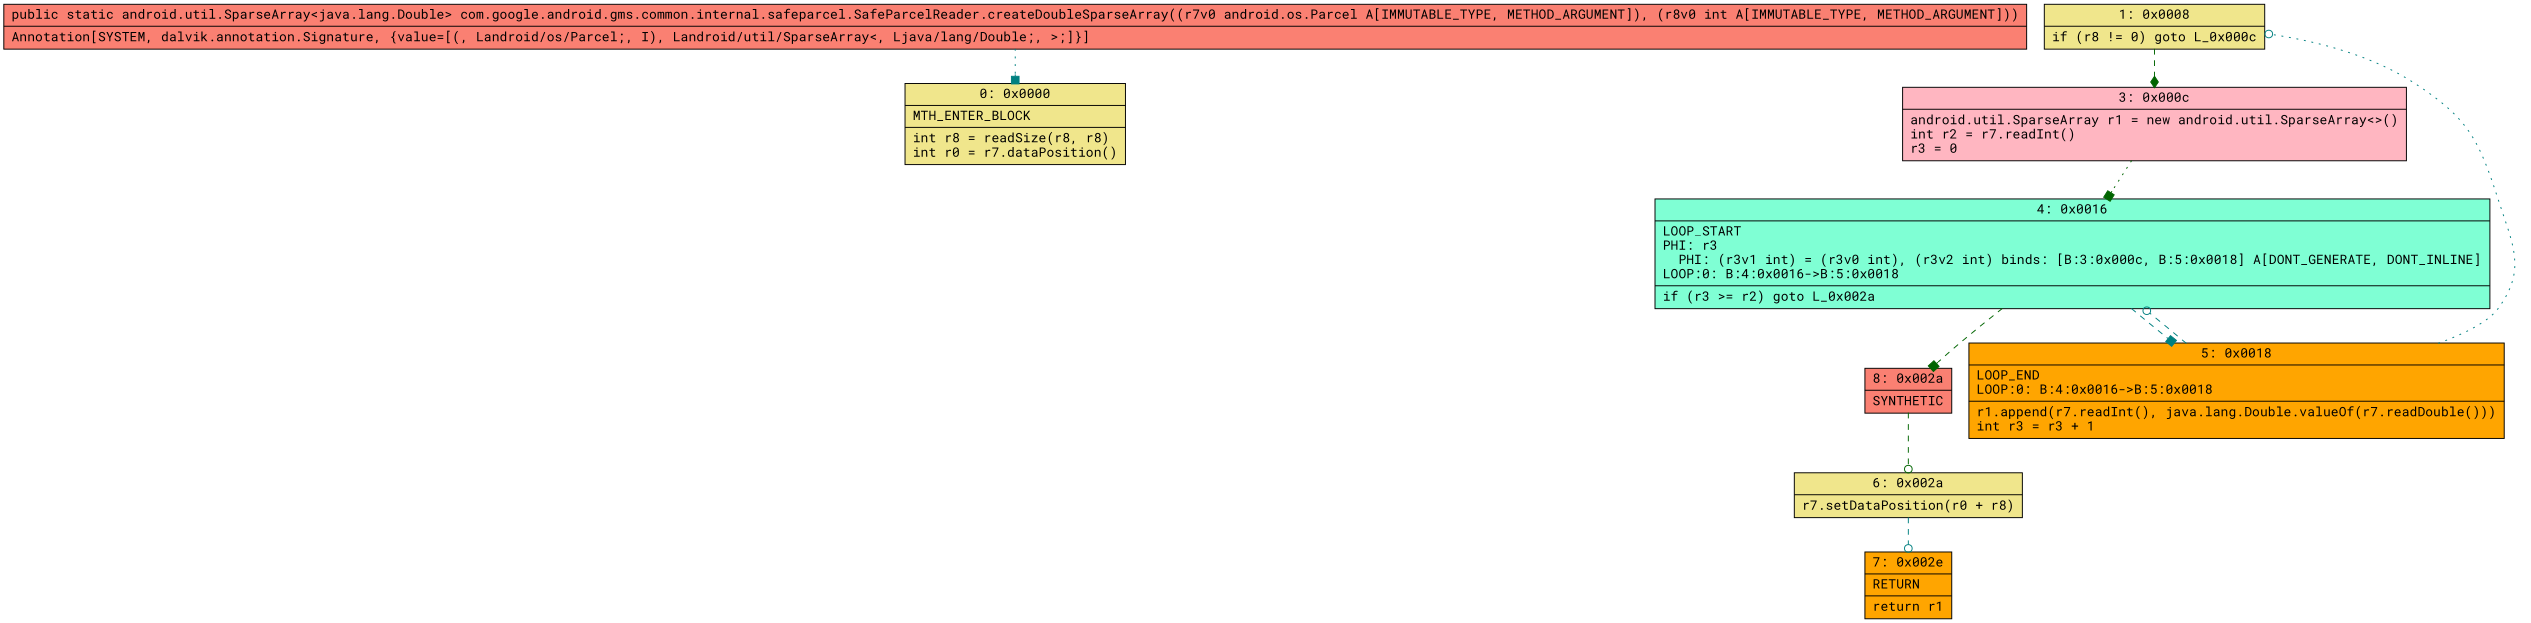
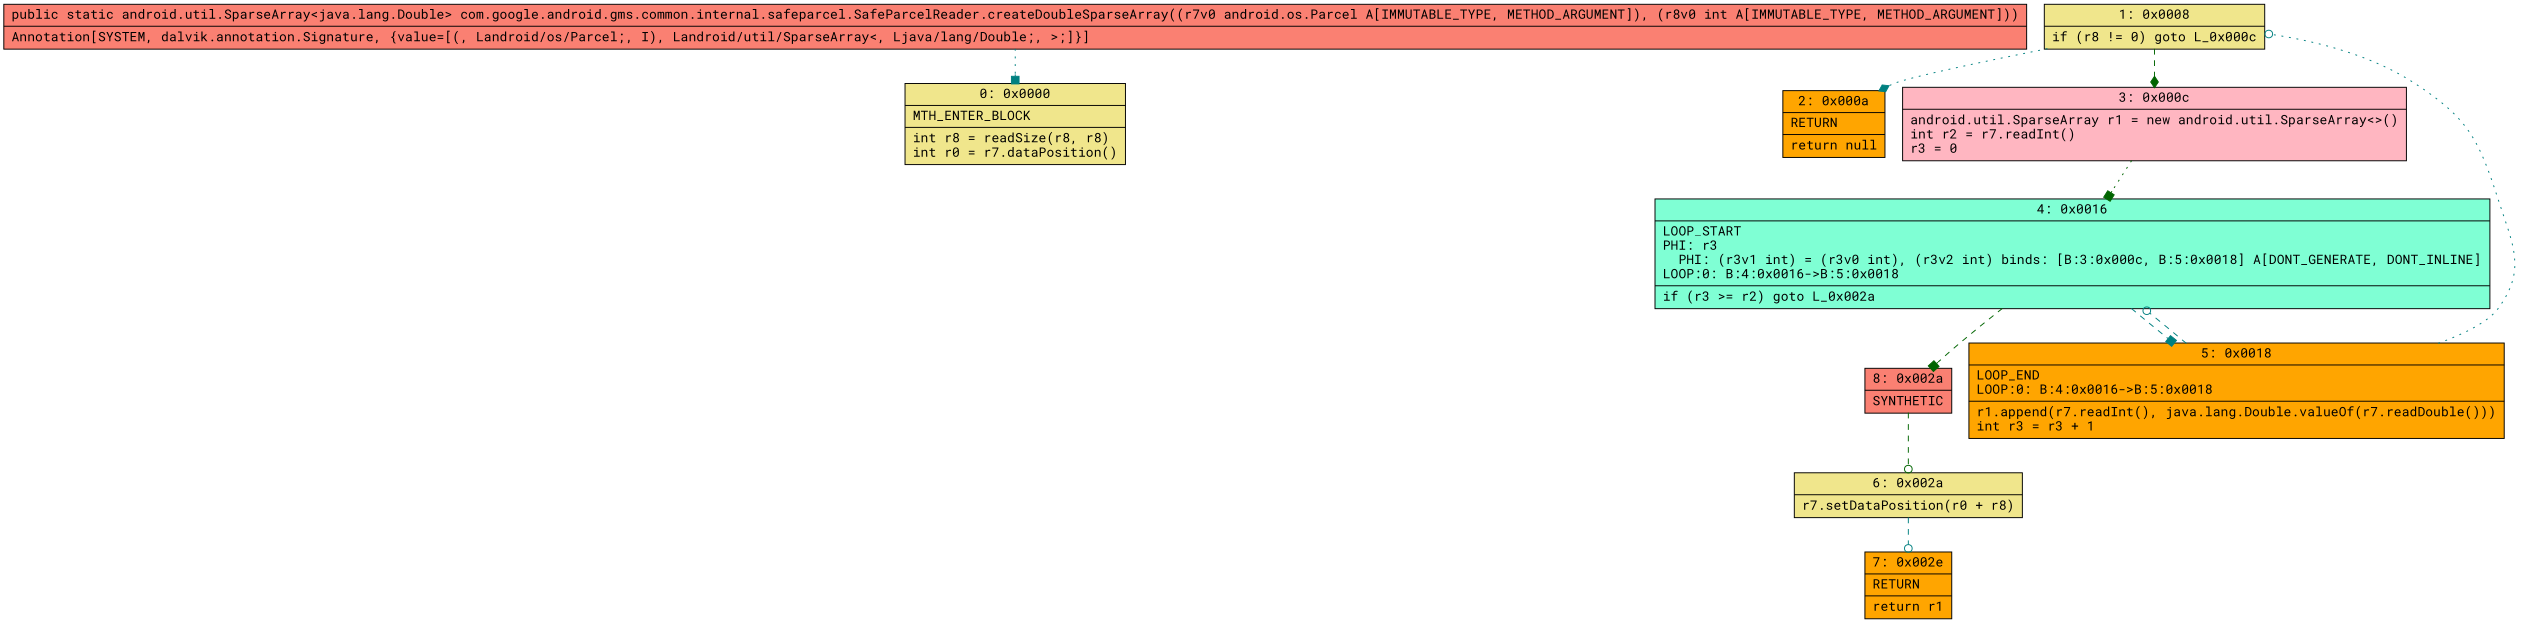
node "2: 0x000a": added
